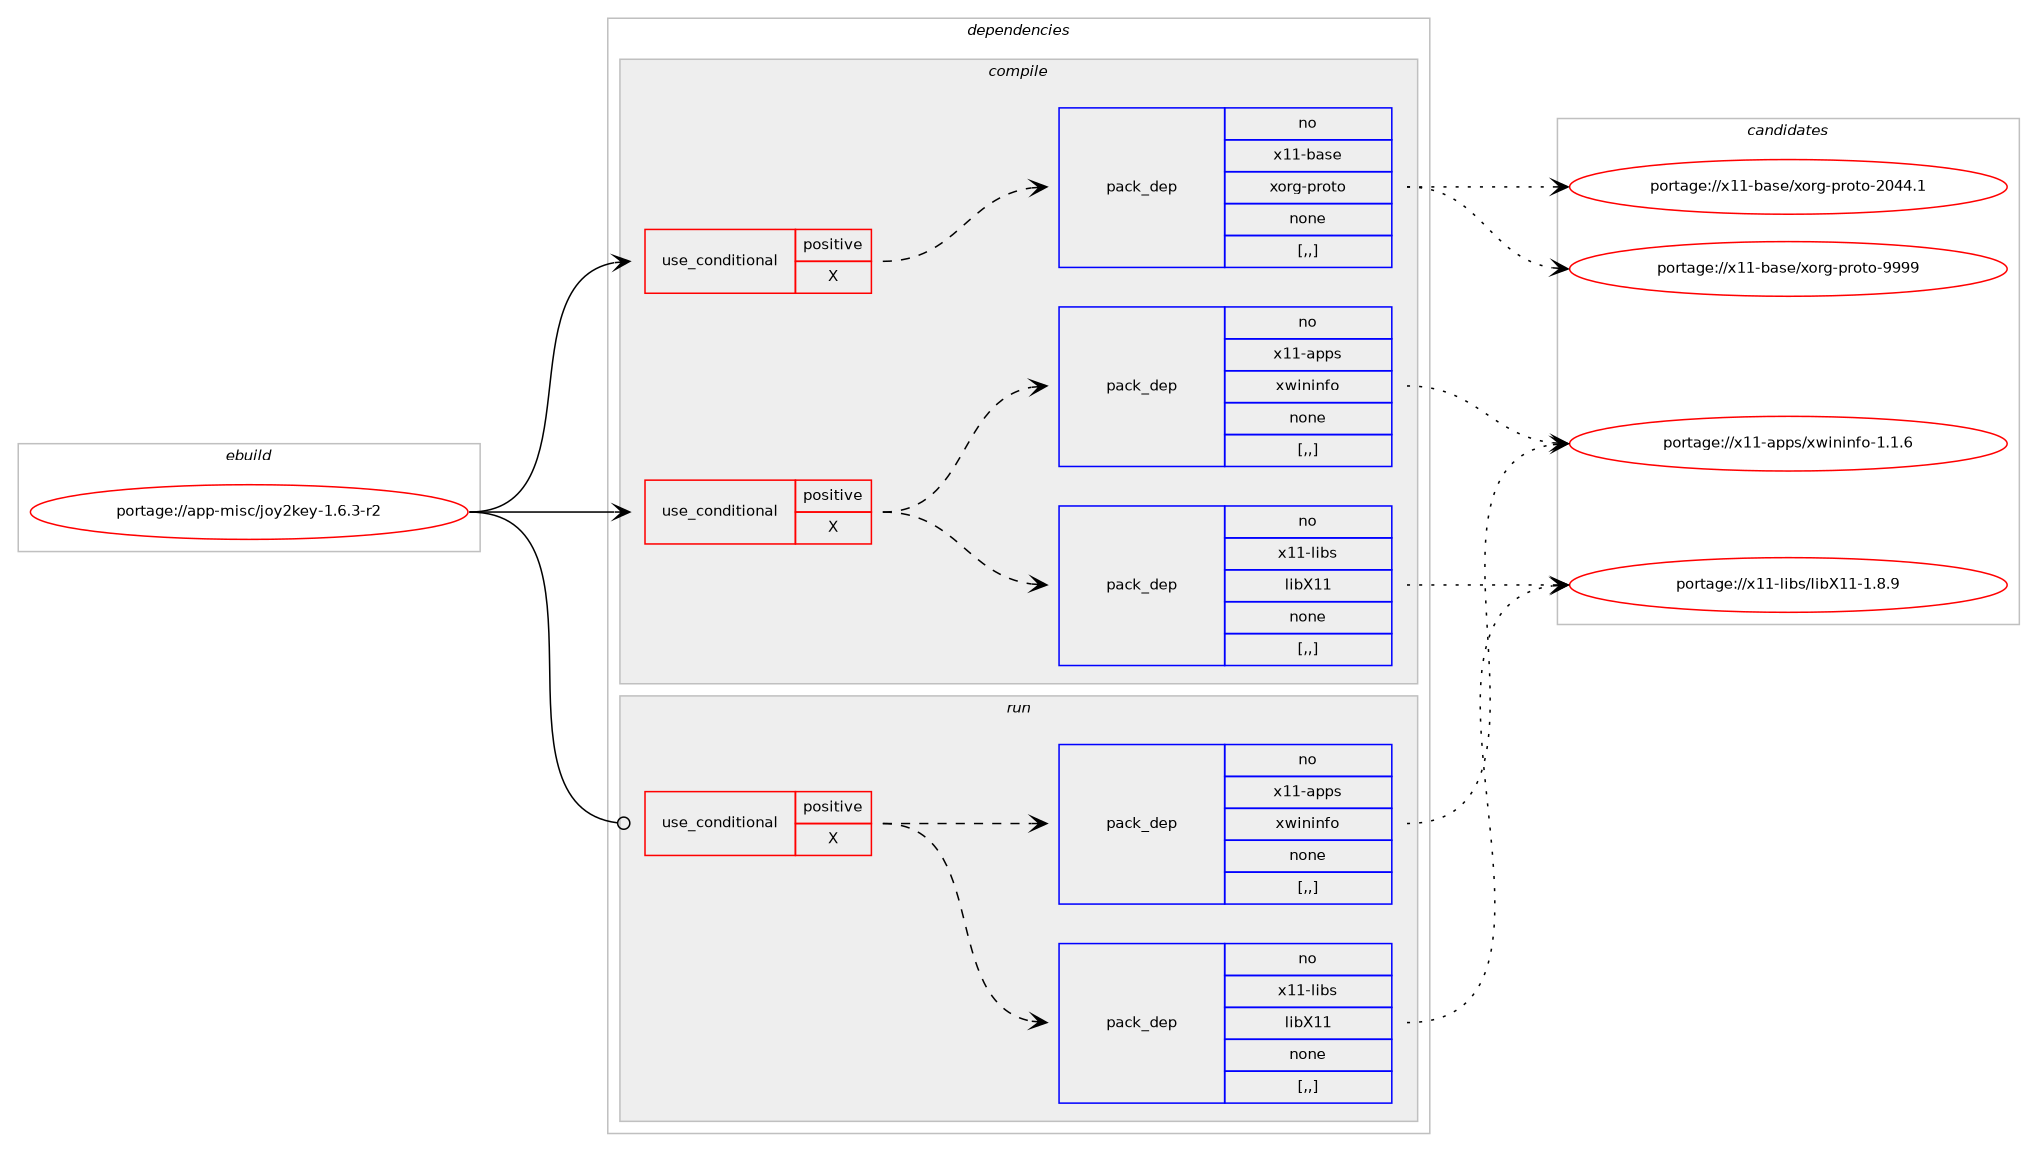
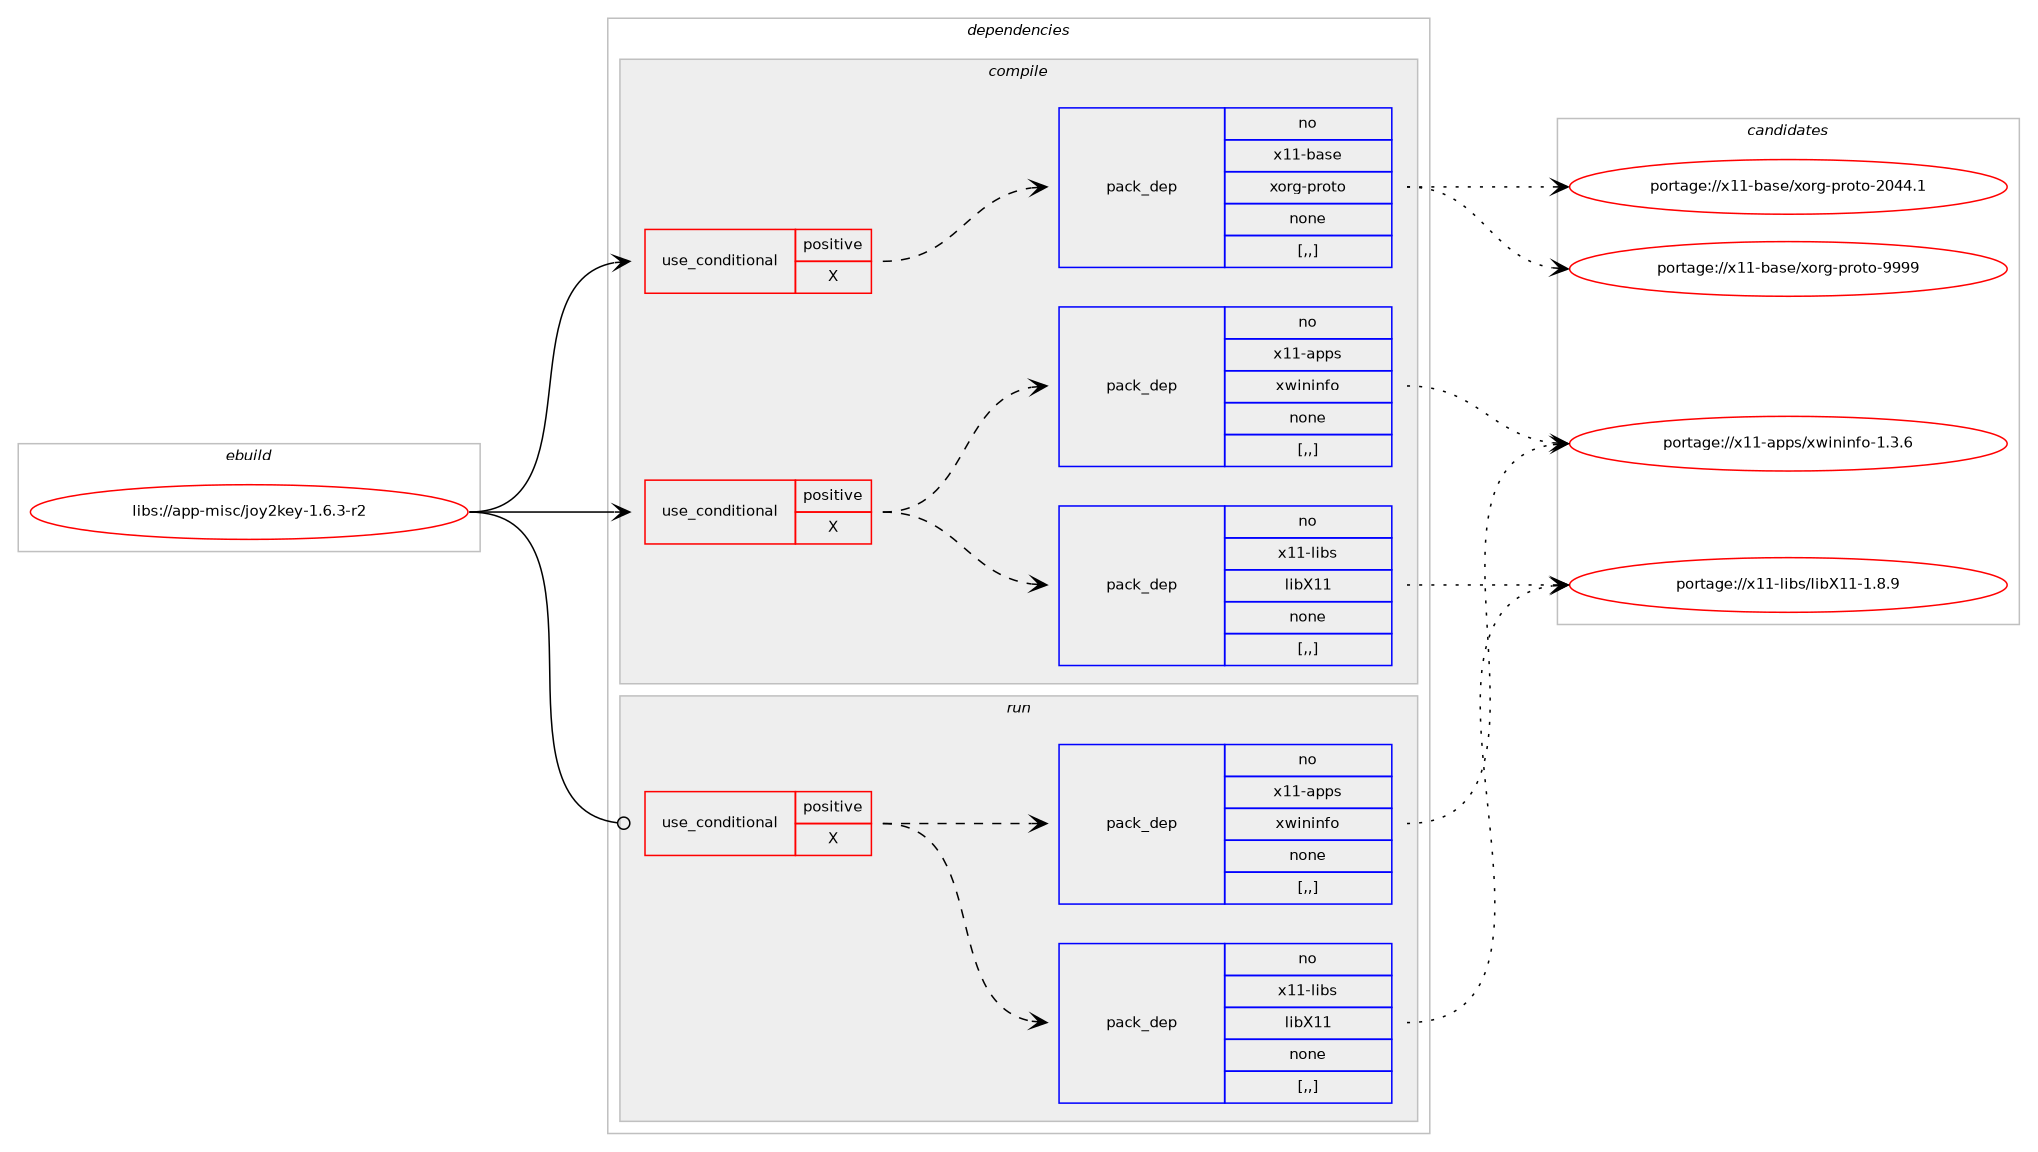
node "portage://x11-apps/xwininfo-1.1.6": label "portage://x11-apps/xwininfo-1.1.6" -> "portage://x11-apps/xwininfo-1.3.6"
node "portage://app-misc/joy2key-1.6.3-r2": label "portage://app-misc/joy2key-1.6.3-r2" -> "libs://app-misc/joy2key-1.6.3-r2"
